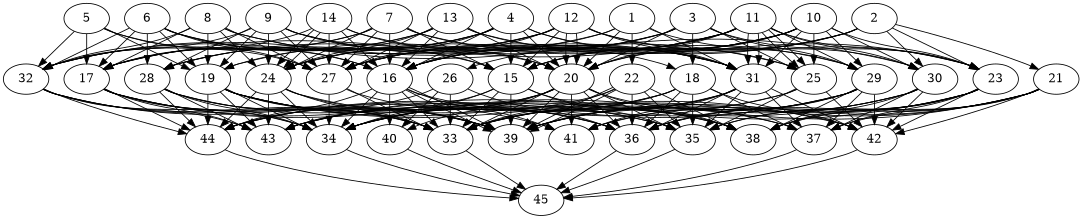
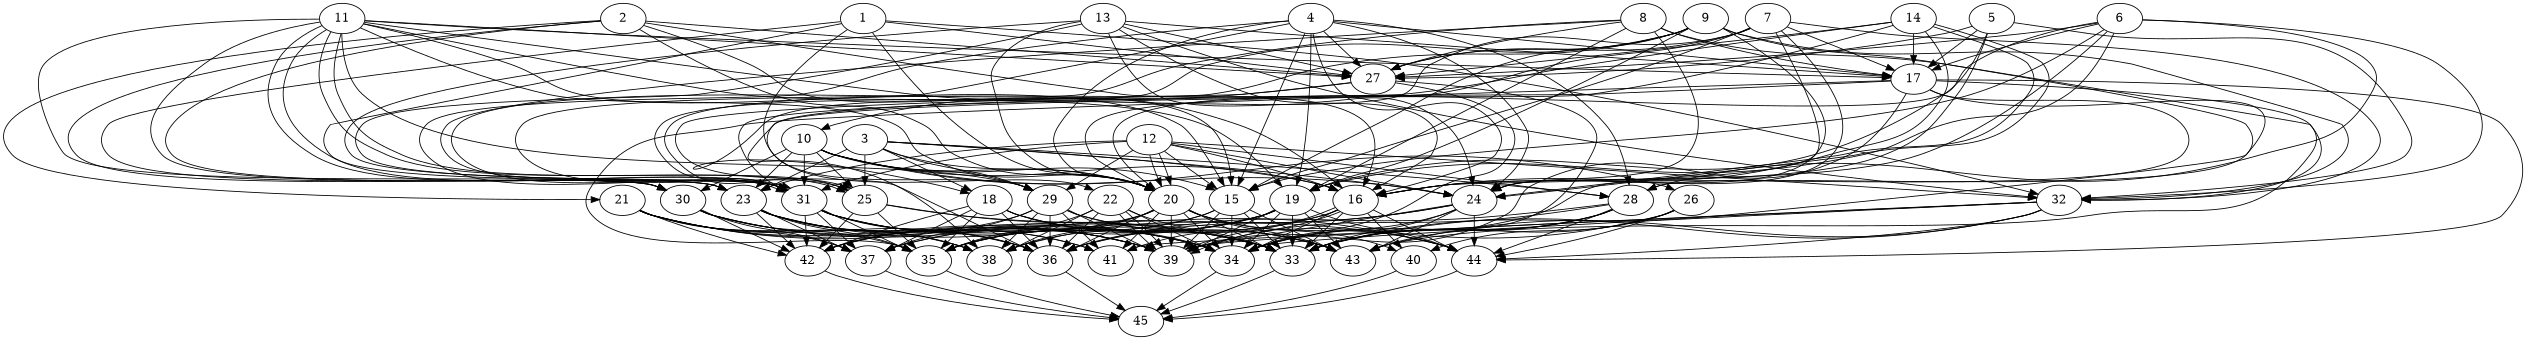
edge "10" -> "27": reversed
edge "4" -> "24": added
edge "24" -> "35": added
